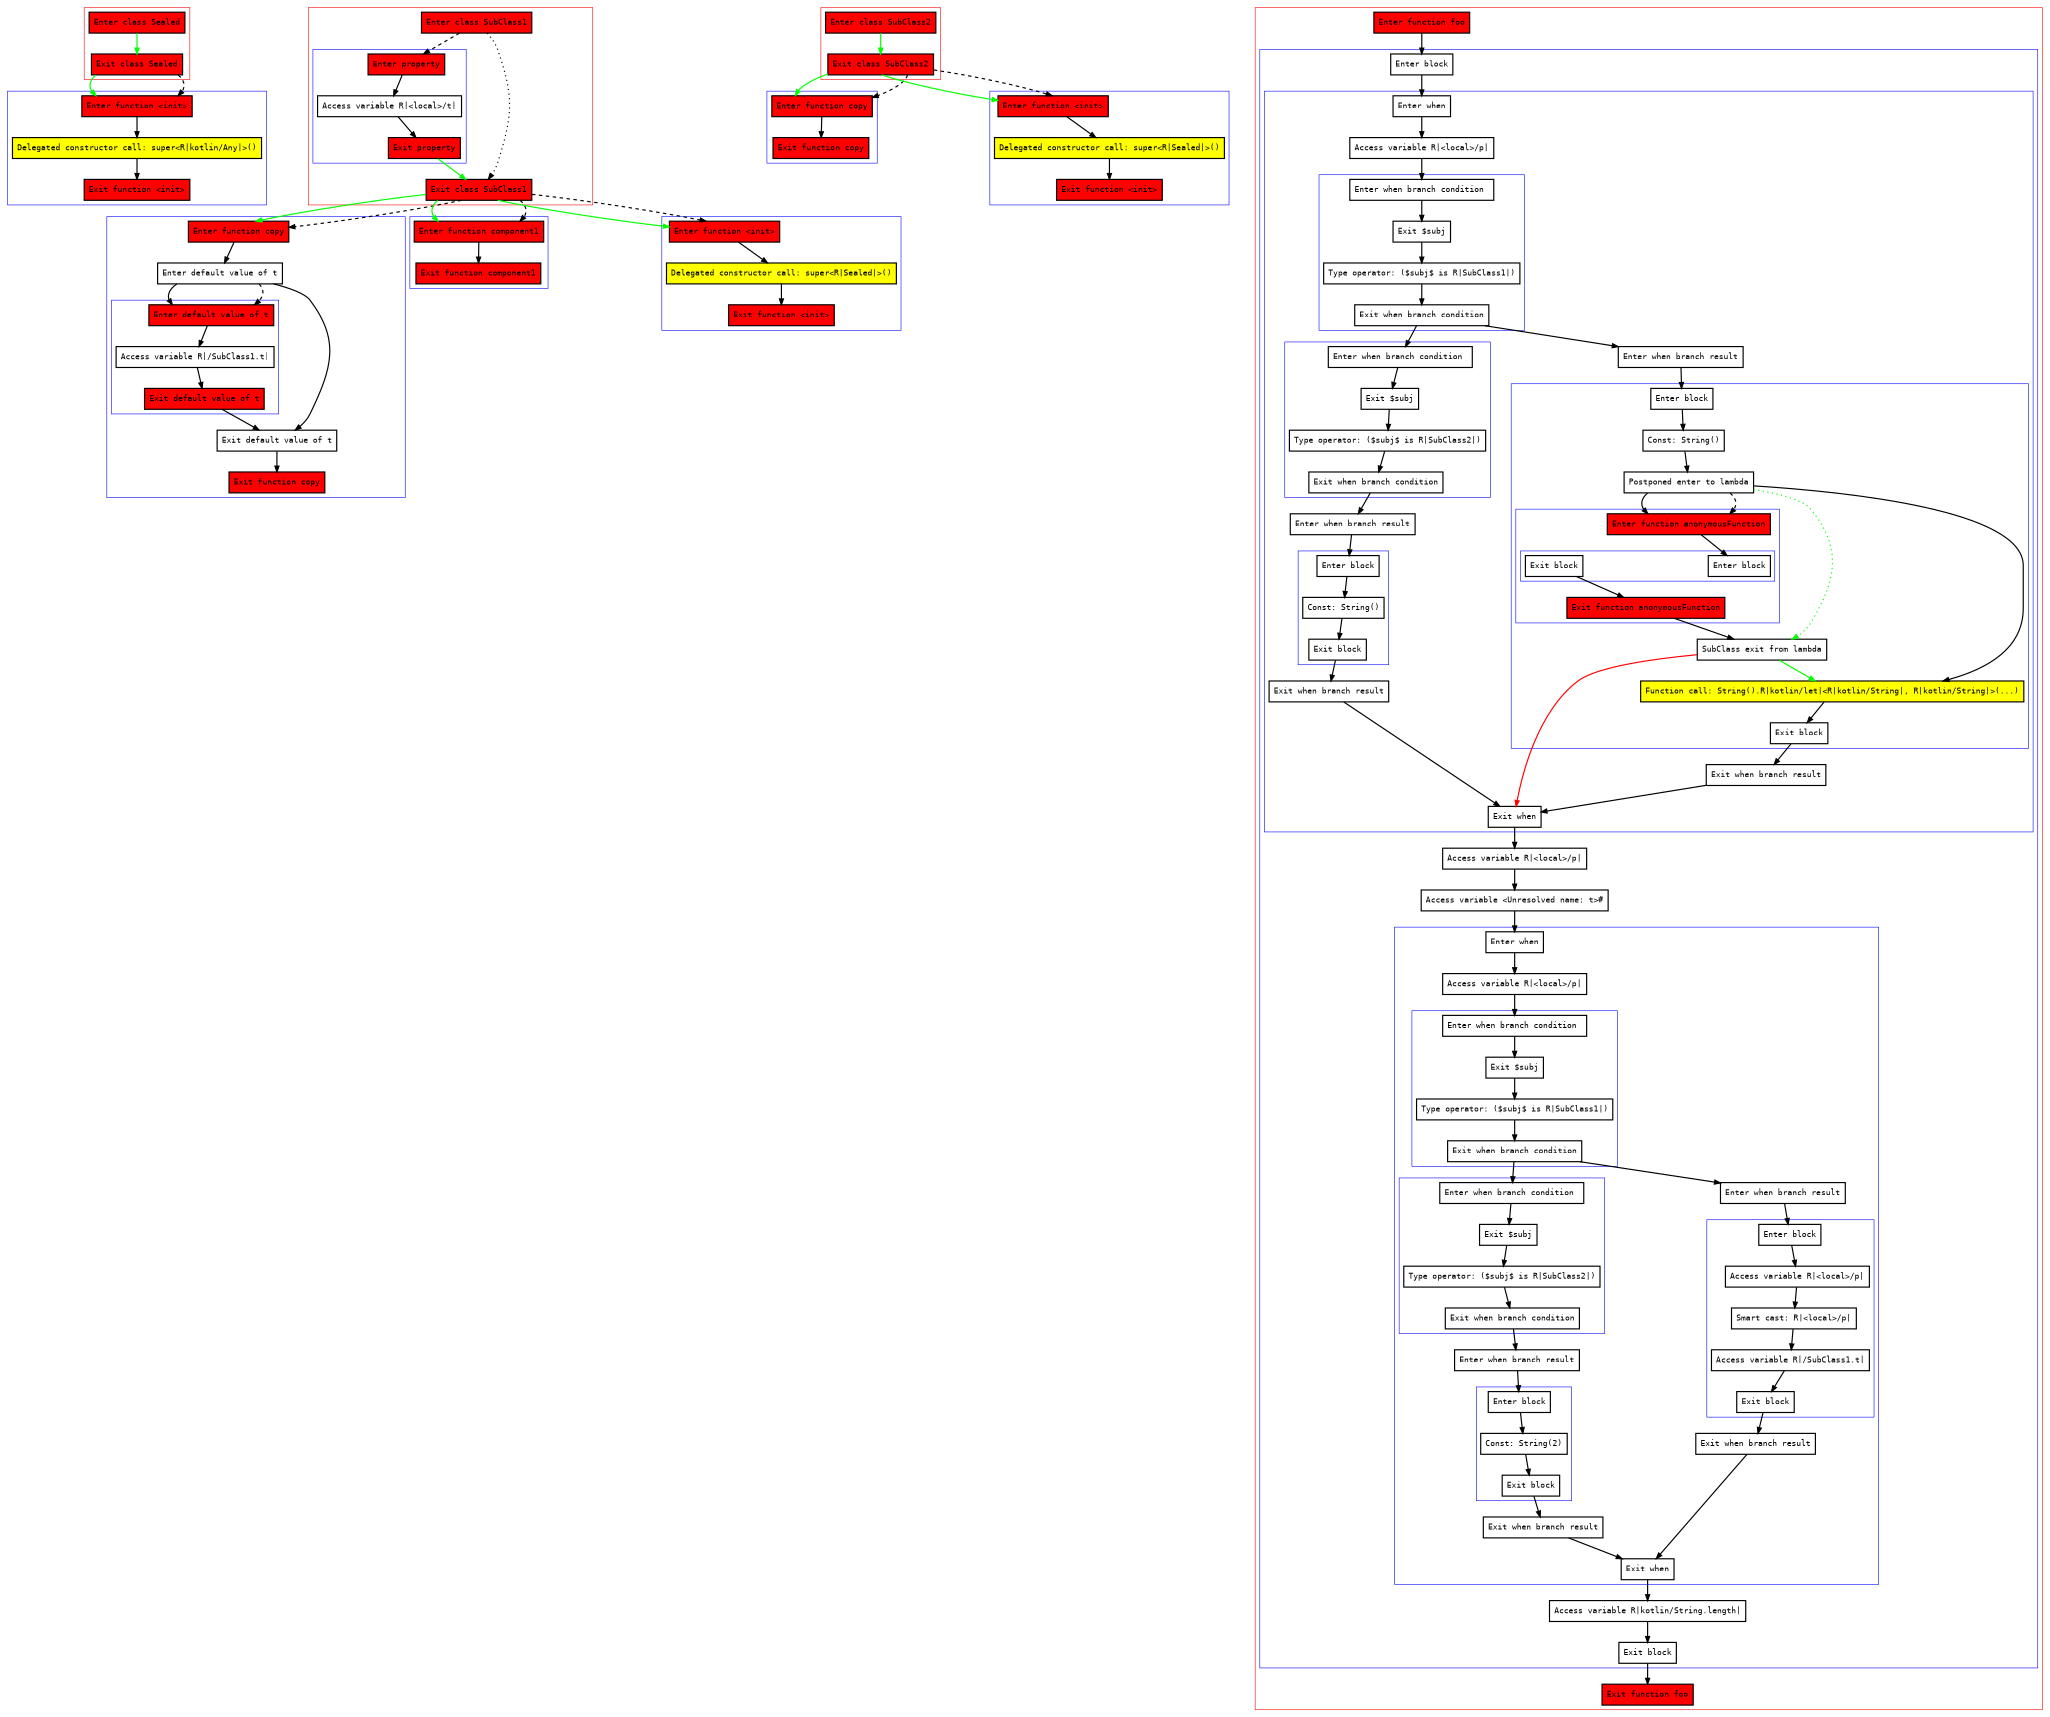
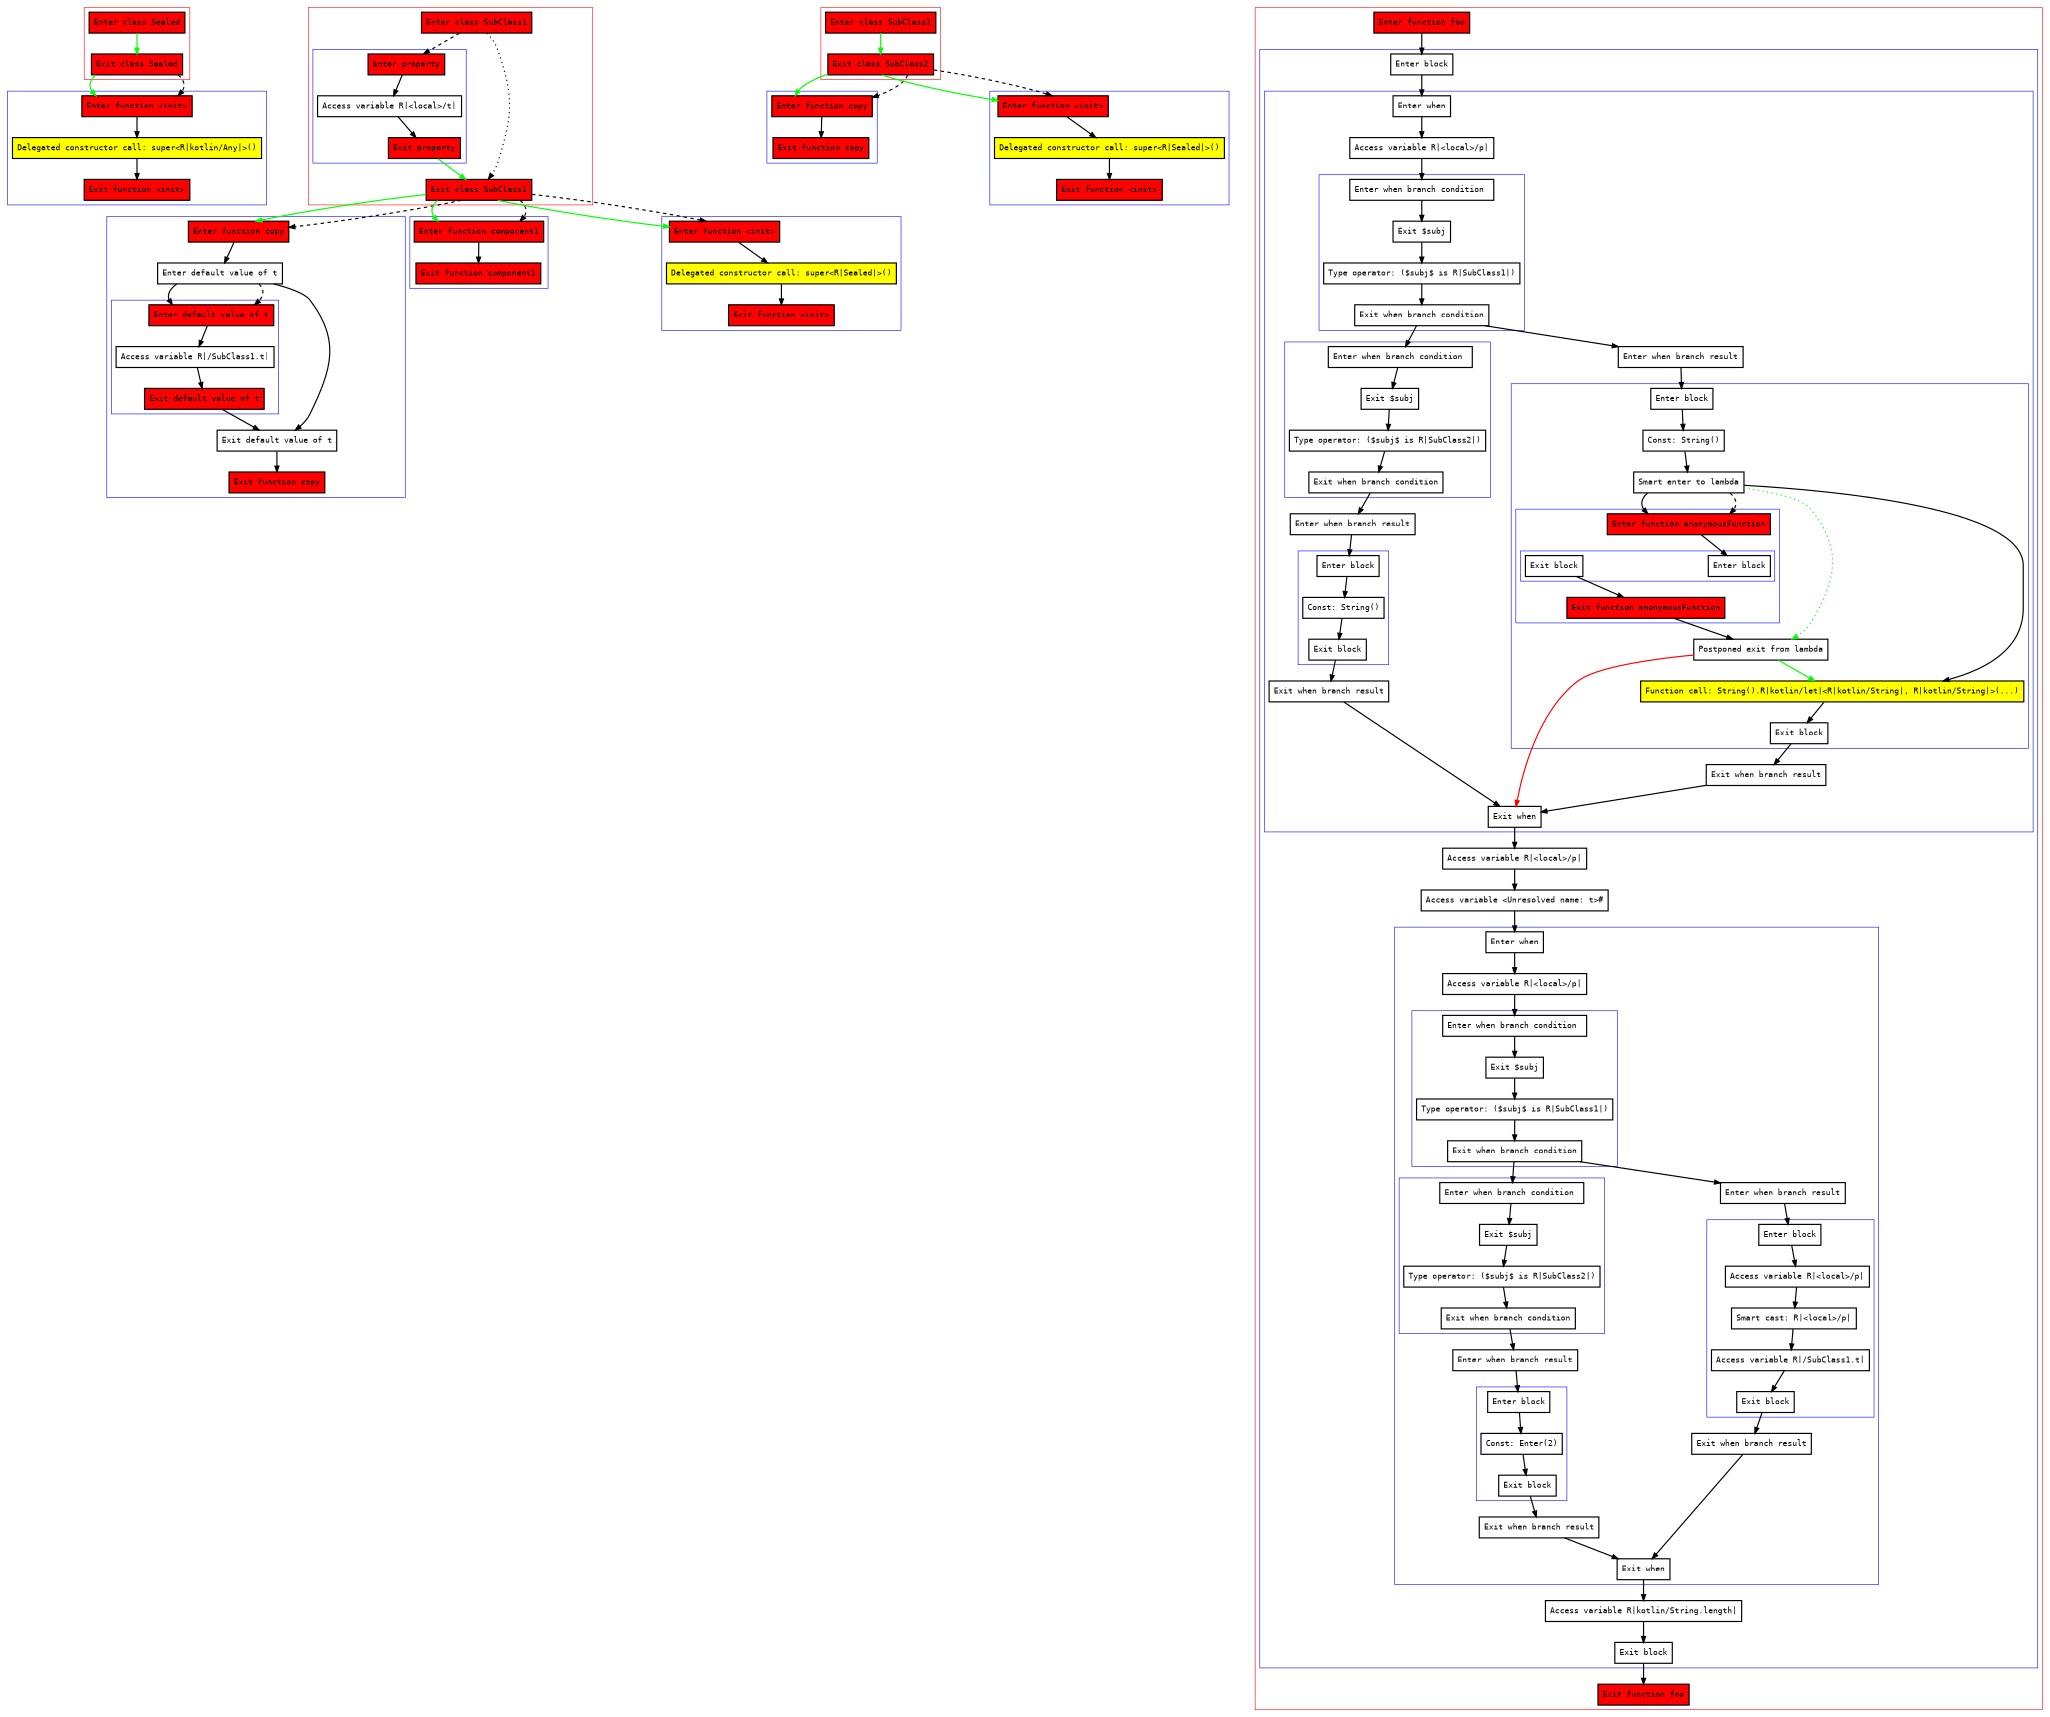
node "Postponed enter to lambda": label "Postponed enter to lambda" -> "Smart enter to lambda"
node "SubClass exit from lambda": label "SubClass exit from lambda" -> "Postponed exit from lambda"
node "Const: String(2)": label "Const: String(2)" -> "Const: Enter(2)"
